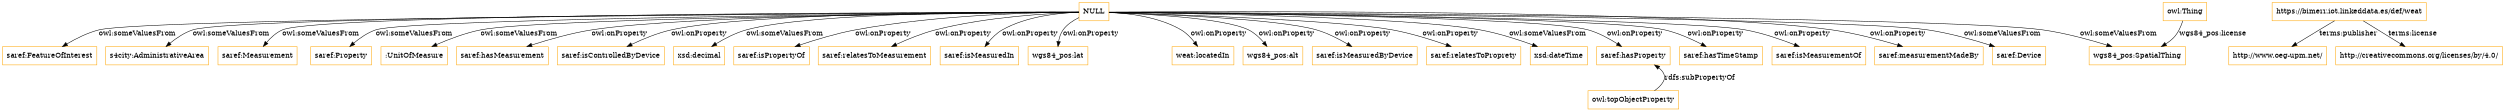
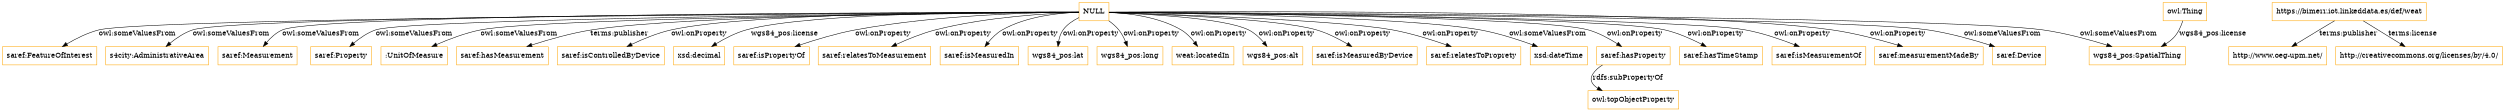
edge "NULL" -> "saref:hasMeasurement": label "owl:onProperty" -> "terms:publisher"
edge "NULL" -> "xsd:decimal": label "owl:someValuesFrom" -> "wgs84_pos:license"
node "wgs84_pos:long": added
edge "owl:topObjectProperty" -> "saref:hasProperty": reversed
